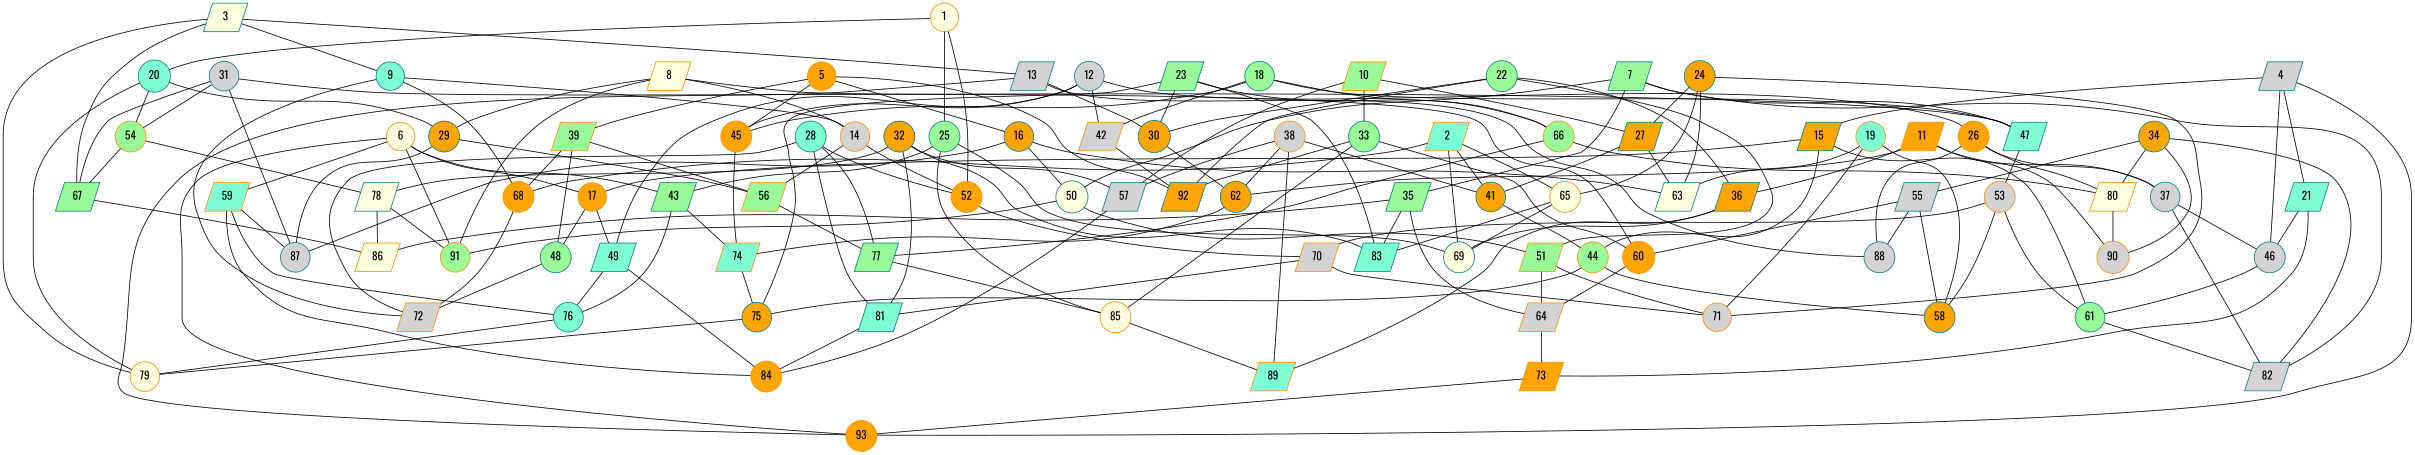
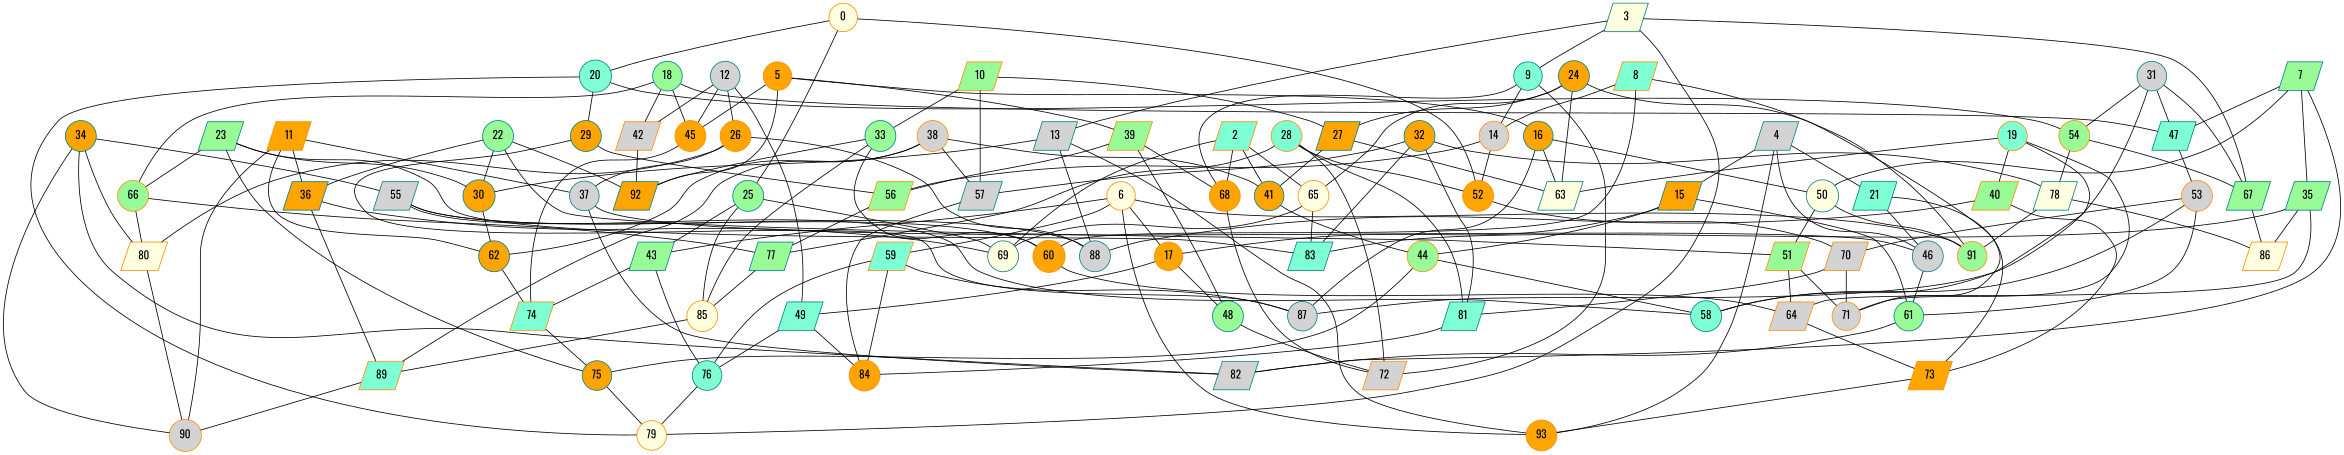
node "1": label "1" -> "0"
node "8": fillcolor lightyellow -> aquamarine
edge "8" -- "29": removed
node "28": color teal -> darkorange
node "40": added
node "58": fillcolor orange -> aquamarine
edge "89" -- "90": added
